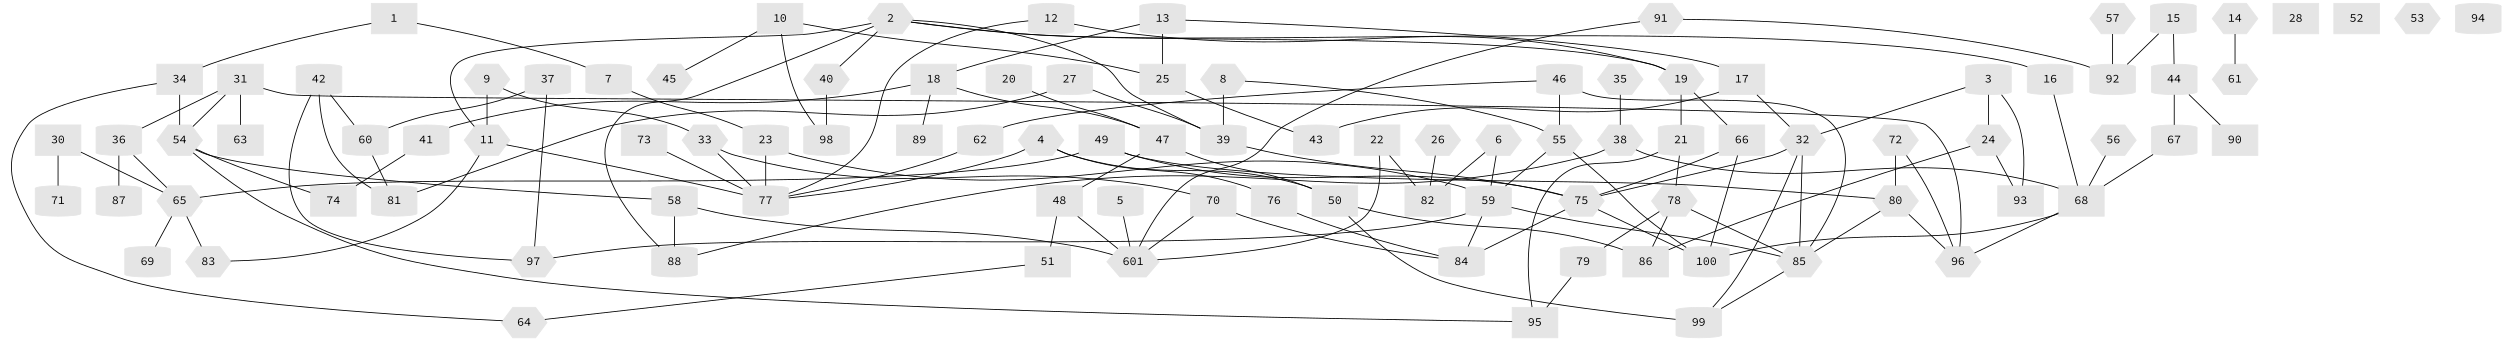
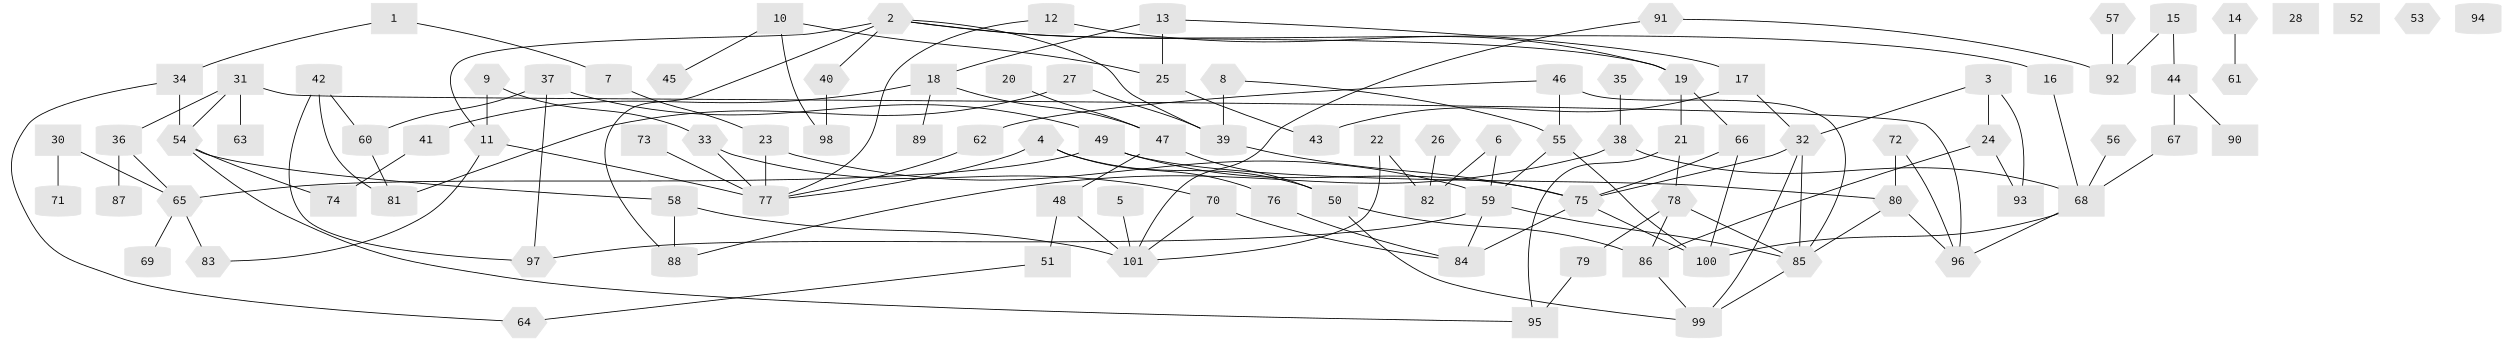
edge "37" -- "49": added
node "601": label "601" -> "101"
edge "86" -- "99": added
